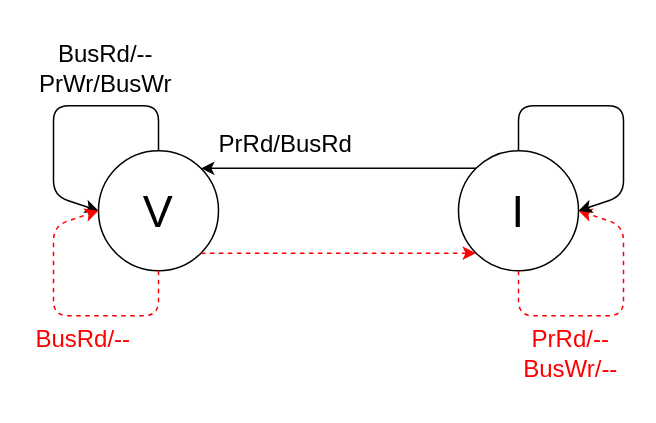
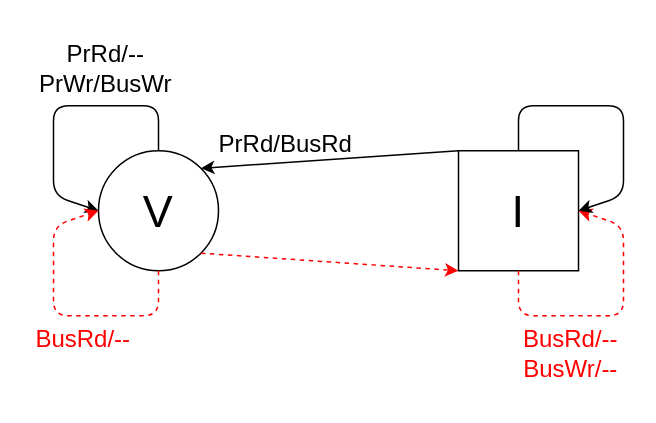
node "BusRd/-- PrWr/BusWr": label "BusRd/-- PrWr/BusWr" -> "PrRd/-- PrWr/BusWr"
node "I": shape ellipse -> rectangle
node "PrRd/-- BusWr/--": label "PrRd/-- BusWr/--" -> "BusRd/-- BusWr/--"
